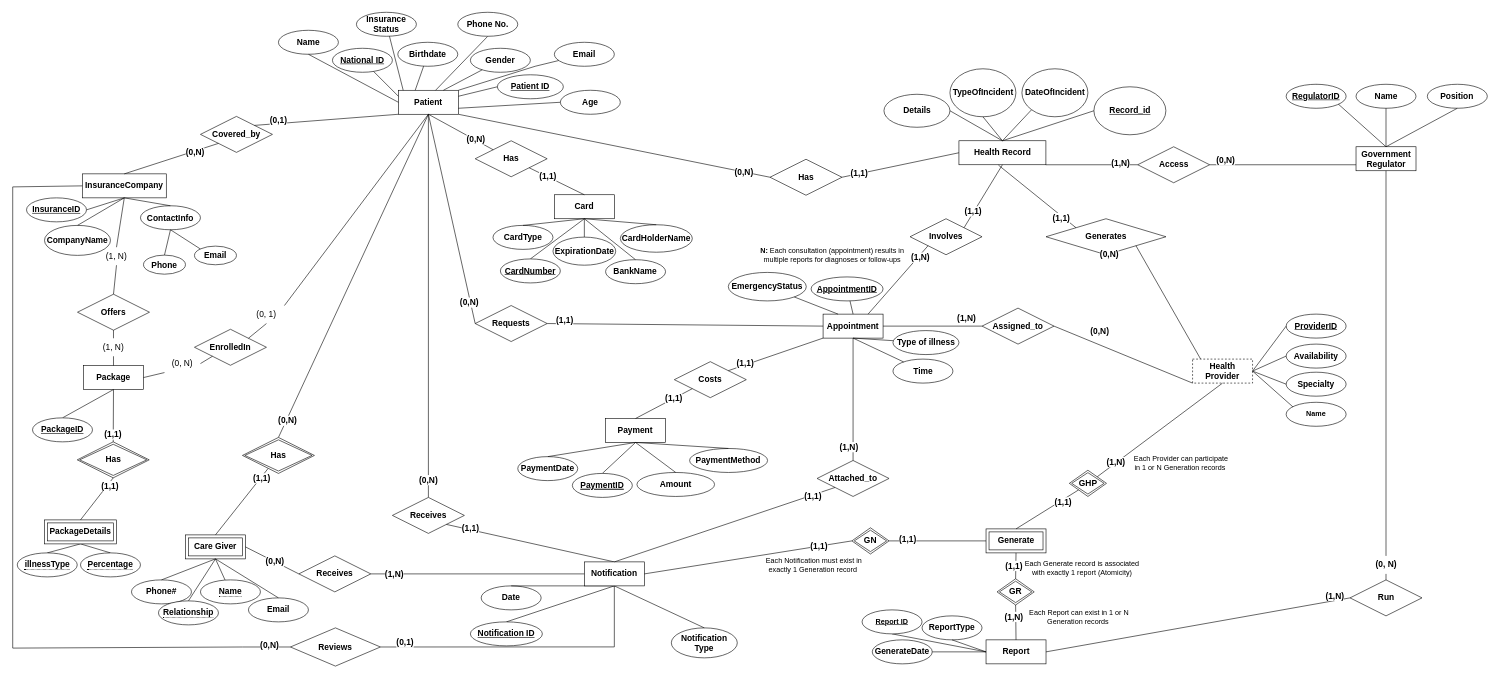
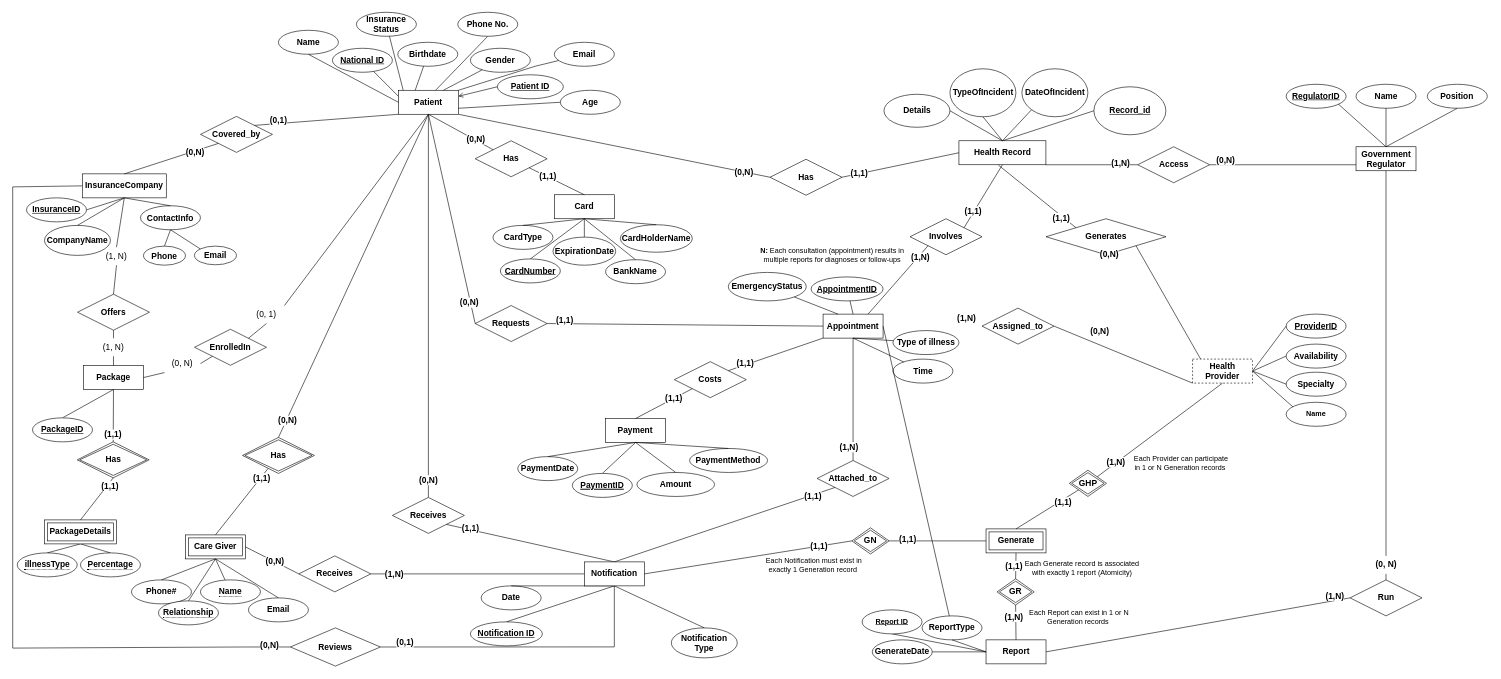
edge "Patient ID" -- "Patient": arrowhead none -> open
node "Phone": moved (164, 265) -> (164, 256)
edge "Appointment" -- "Assigned_to": now "Appointment" -- "ReportType"
